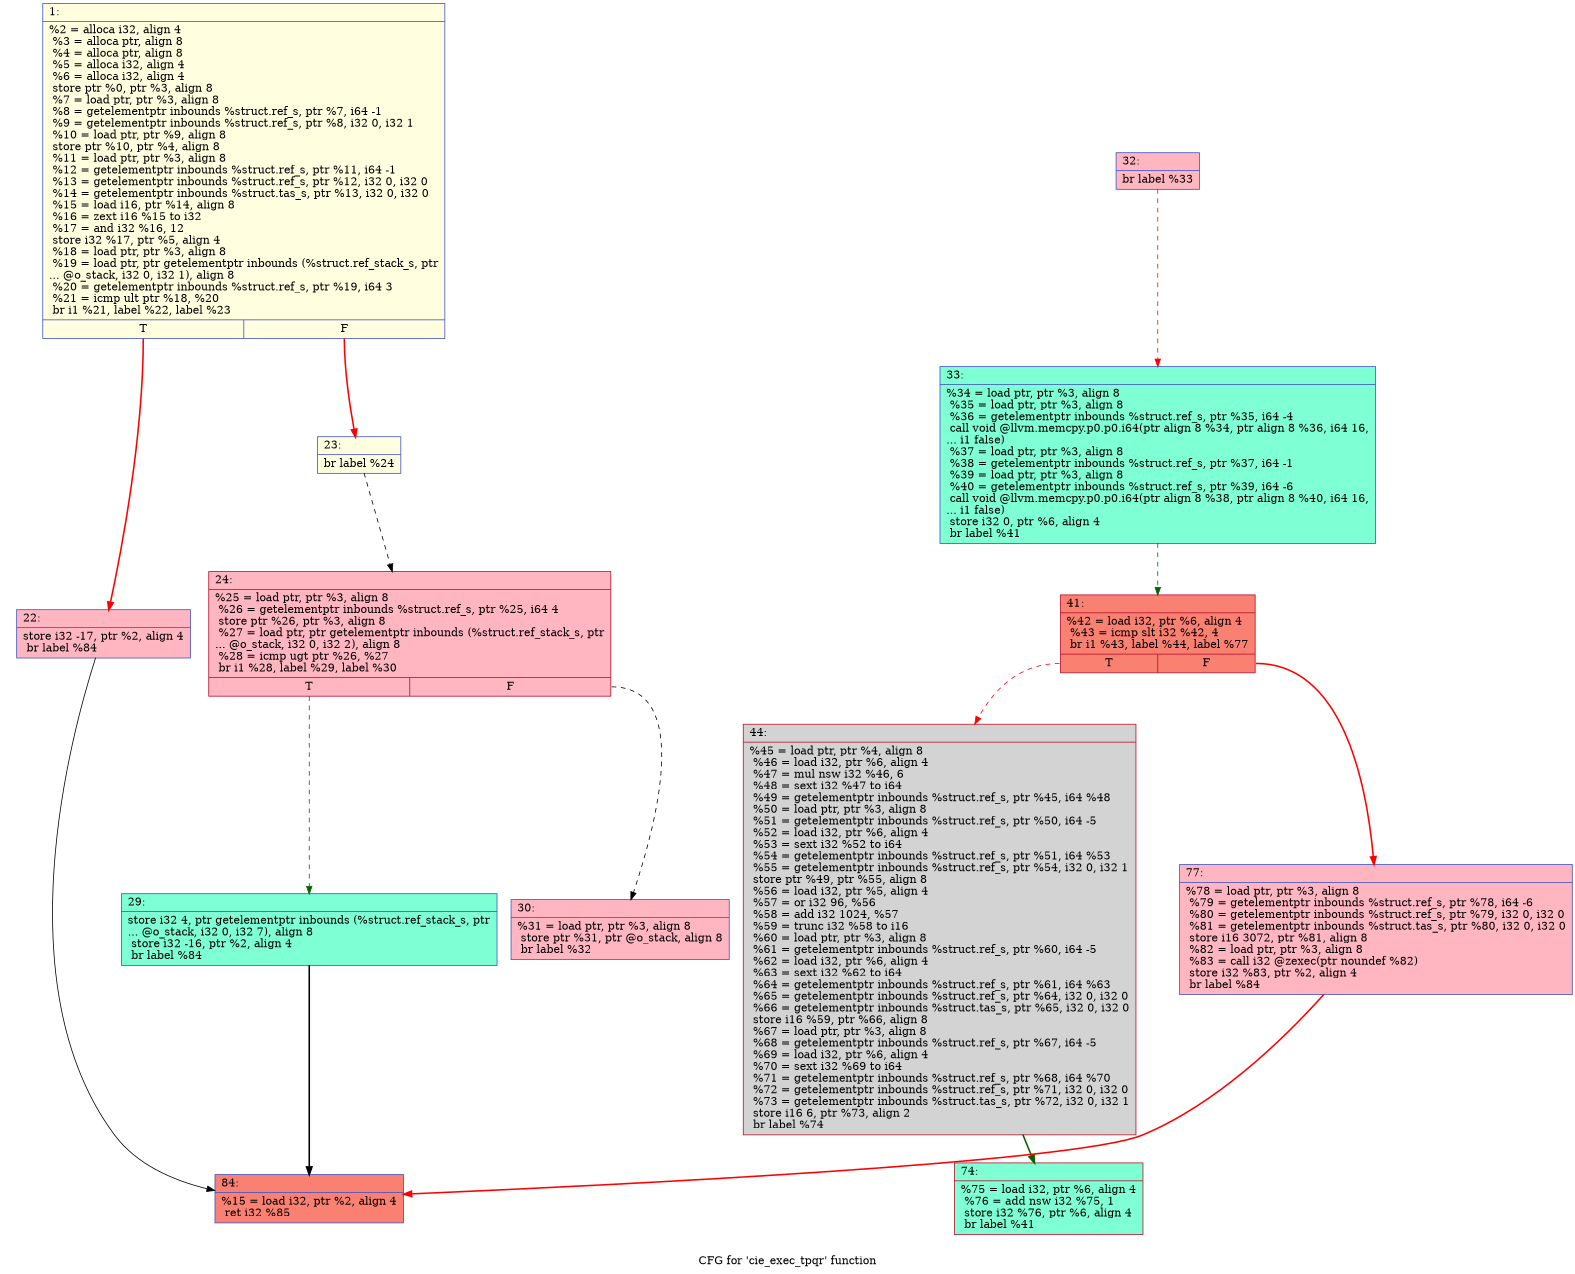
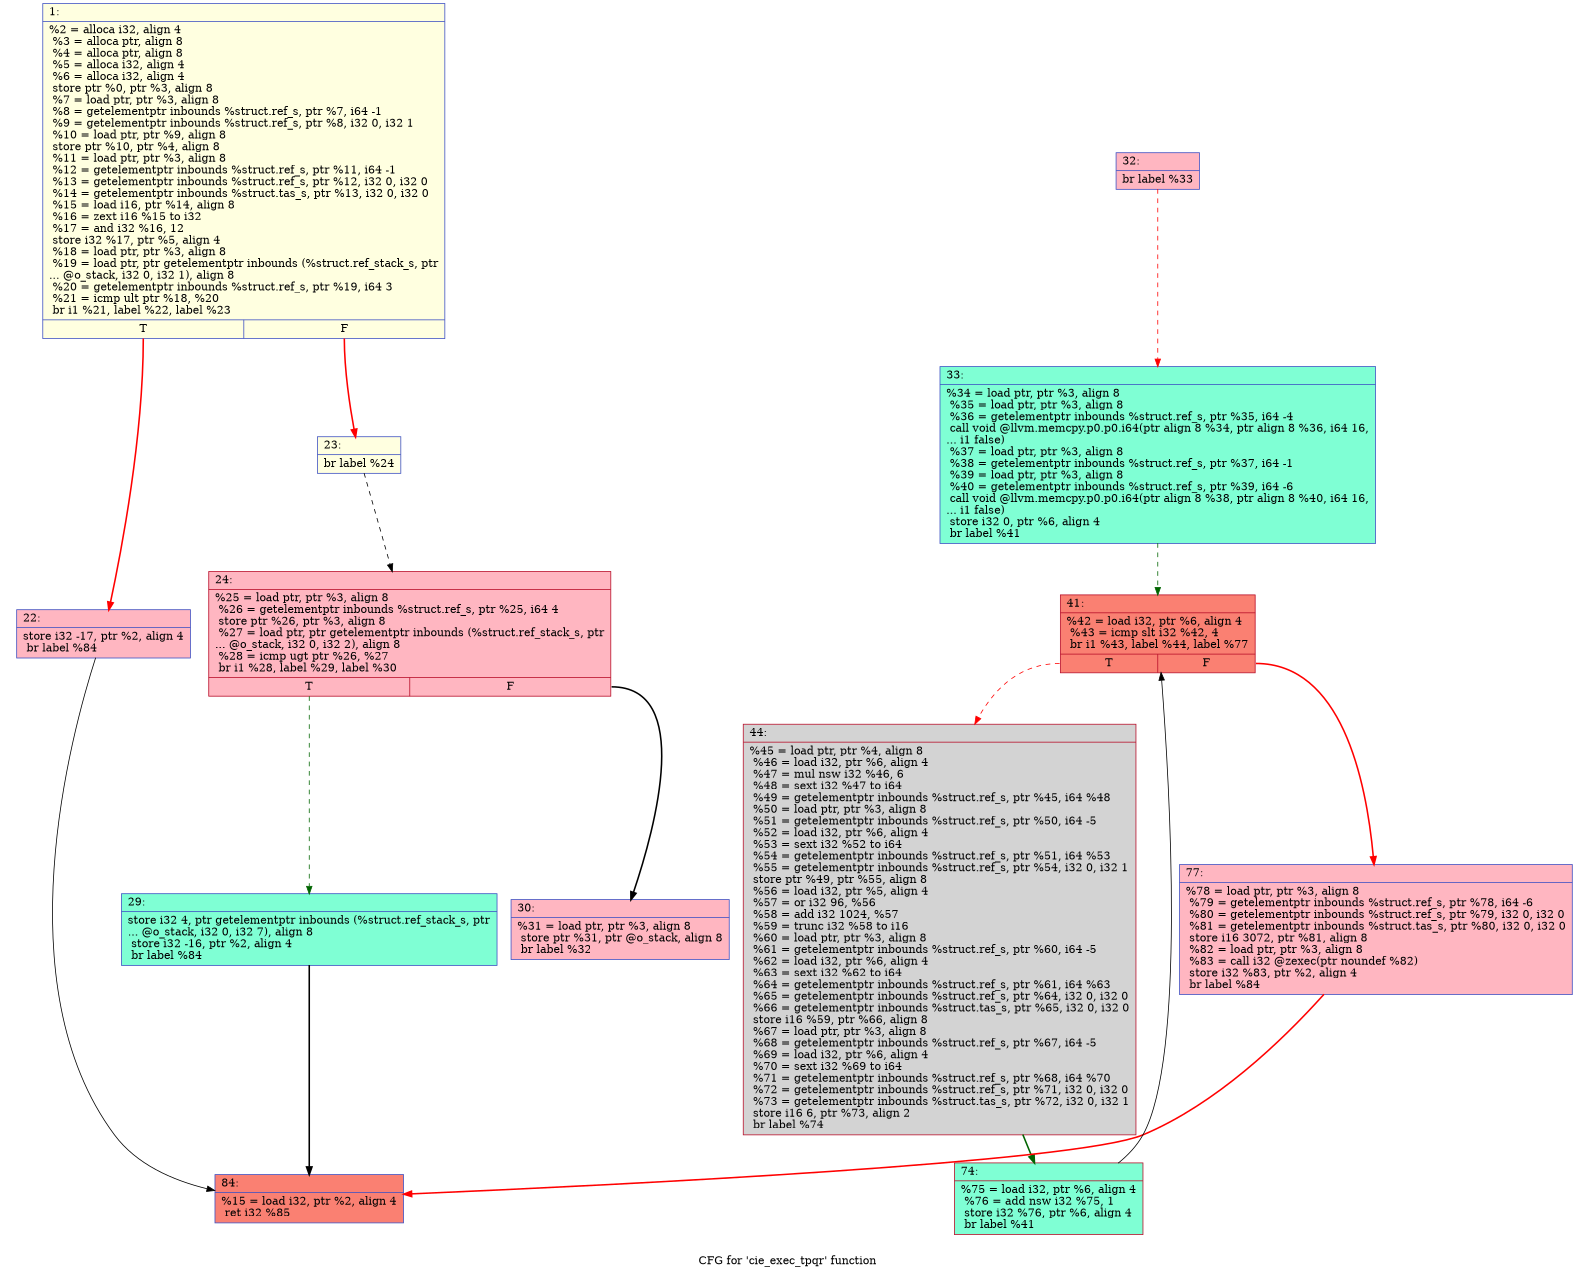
edge "24:" -> "30:": style dashed -> bold
edge "74:" -> "41:": added
